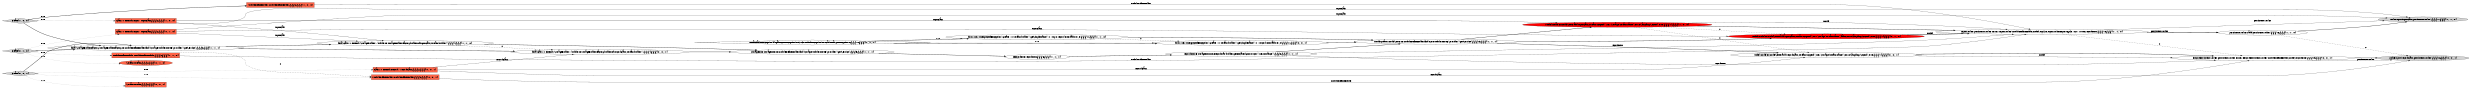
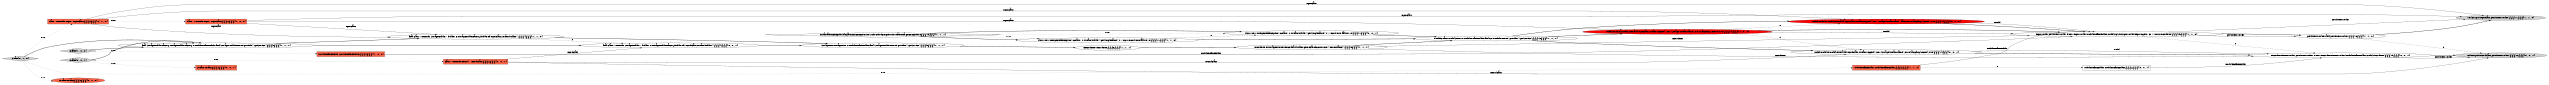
edge "create['1', '0', '0']" -> "ModuleDefineHolder moduleDefineHolder@@@2@@@['1', '0', '0']": style bold -> dotted
edge "create['1', '0', '0']" -> "Class<? extends TopN> topNClass@@@2@@@['1', '0', '0']": now "Class<? extends TopN> topNClass@@@2@@@['0', '1', '0']" -> "Class<? extends TopN> topNClass@@@2@@@['1', '0', '0']"
node "ModuleDefineHolder moduleDefineHolder@@@2@@@['0', '0', '1']": fillcolor tomato -> white
edge "create['0', '0', '1']" -> "ModuleDefineHolder moduleDefineHolder@@@2@@@['0', '0', '1']": removed, label "true"
